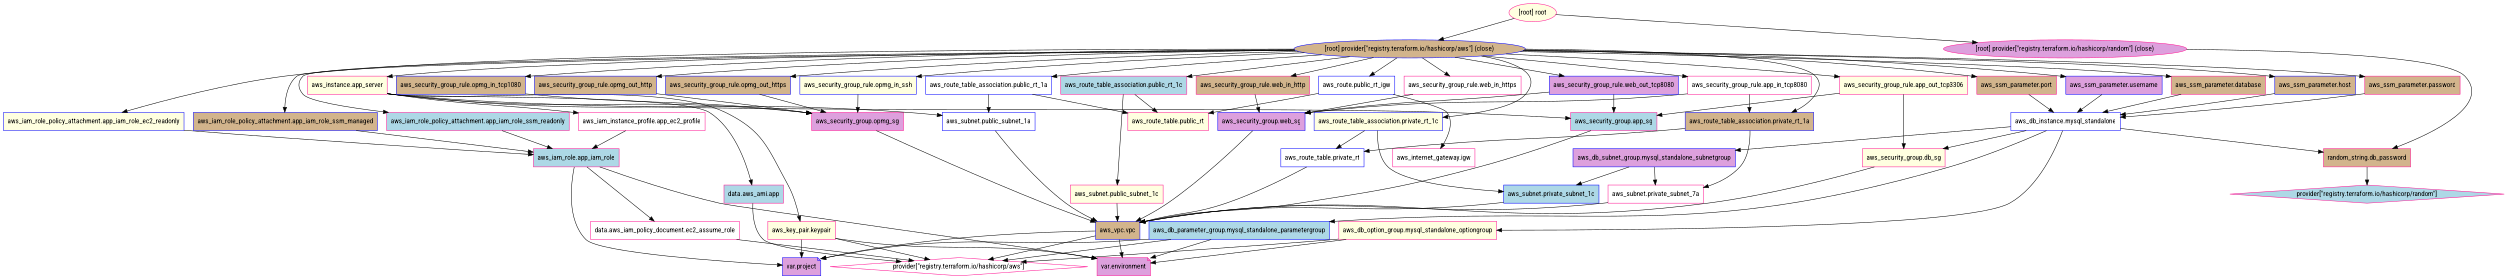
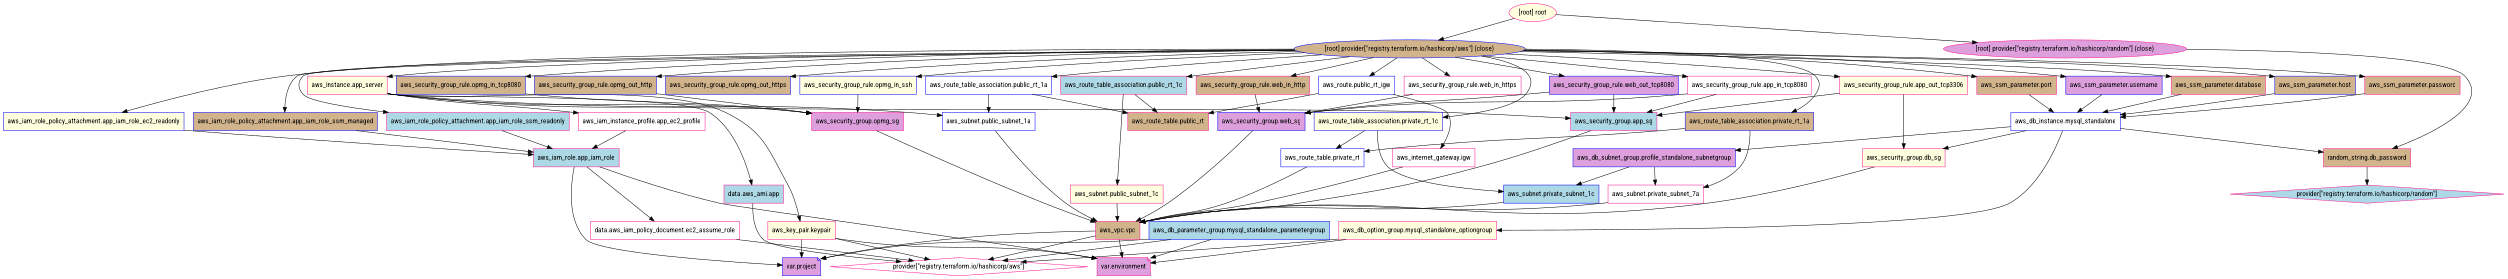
node "aws_security_group_rule.opmg_in_tcp1080": label "aws_security_group_rule.opmg_in_tcp1080" -> "aws_security_group_rule.opmg_in_tcp8080"
edge "aws_security_group_rule.app_in_tcp8080" -> "aws_route_table_association.private_rt_1a": now "aws_security_group_rule.app_in_tcp8080" -> "aws_security_group.app_sg"
edge "aws_security_group_rule.opmg_out_https" -> "aws_security_group.opmg_sg": removed
node "aws_route_table.public_rt": fillcolor lightyellow -> tan
node "aws_db_subnet_group.mysql_standalone_subnetgroup": label "aws_db_subnet_group.mysql_standalone_subnetgroup" -> "aws_db_subnet_group.profile_standalone_subnetgroup"
edge "aws_internet_gateway.igw" -> "aws_vpc.vpc": added
edge "aws_db_instance.mysql_standalone" -> "aws_db_parameter_group.mysql_standalone_parametergroup": removed
node "aws_vpc.vpc": color blue -> deeppink
